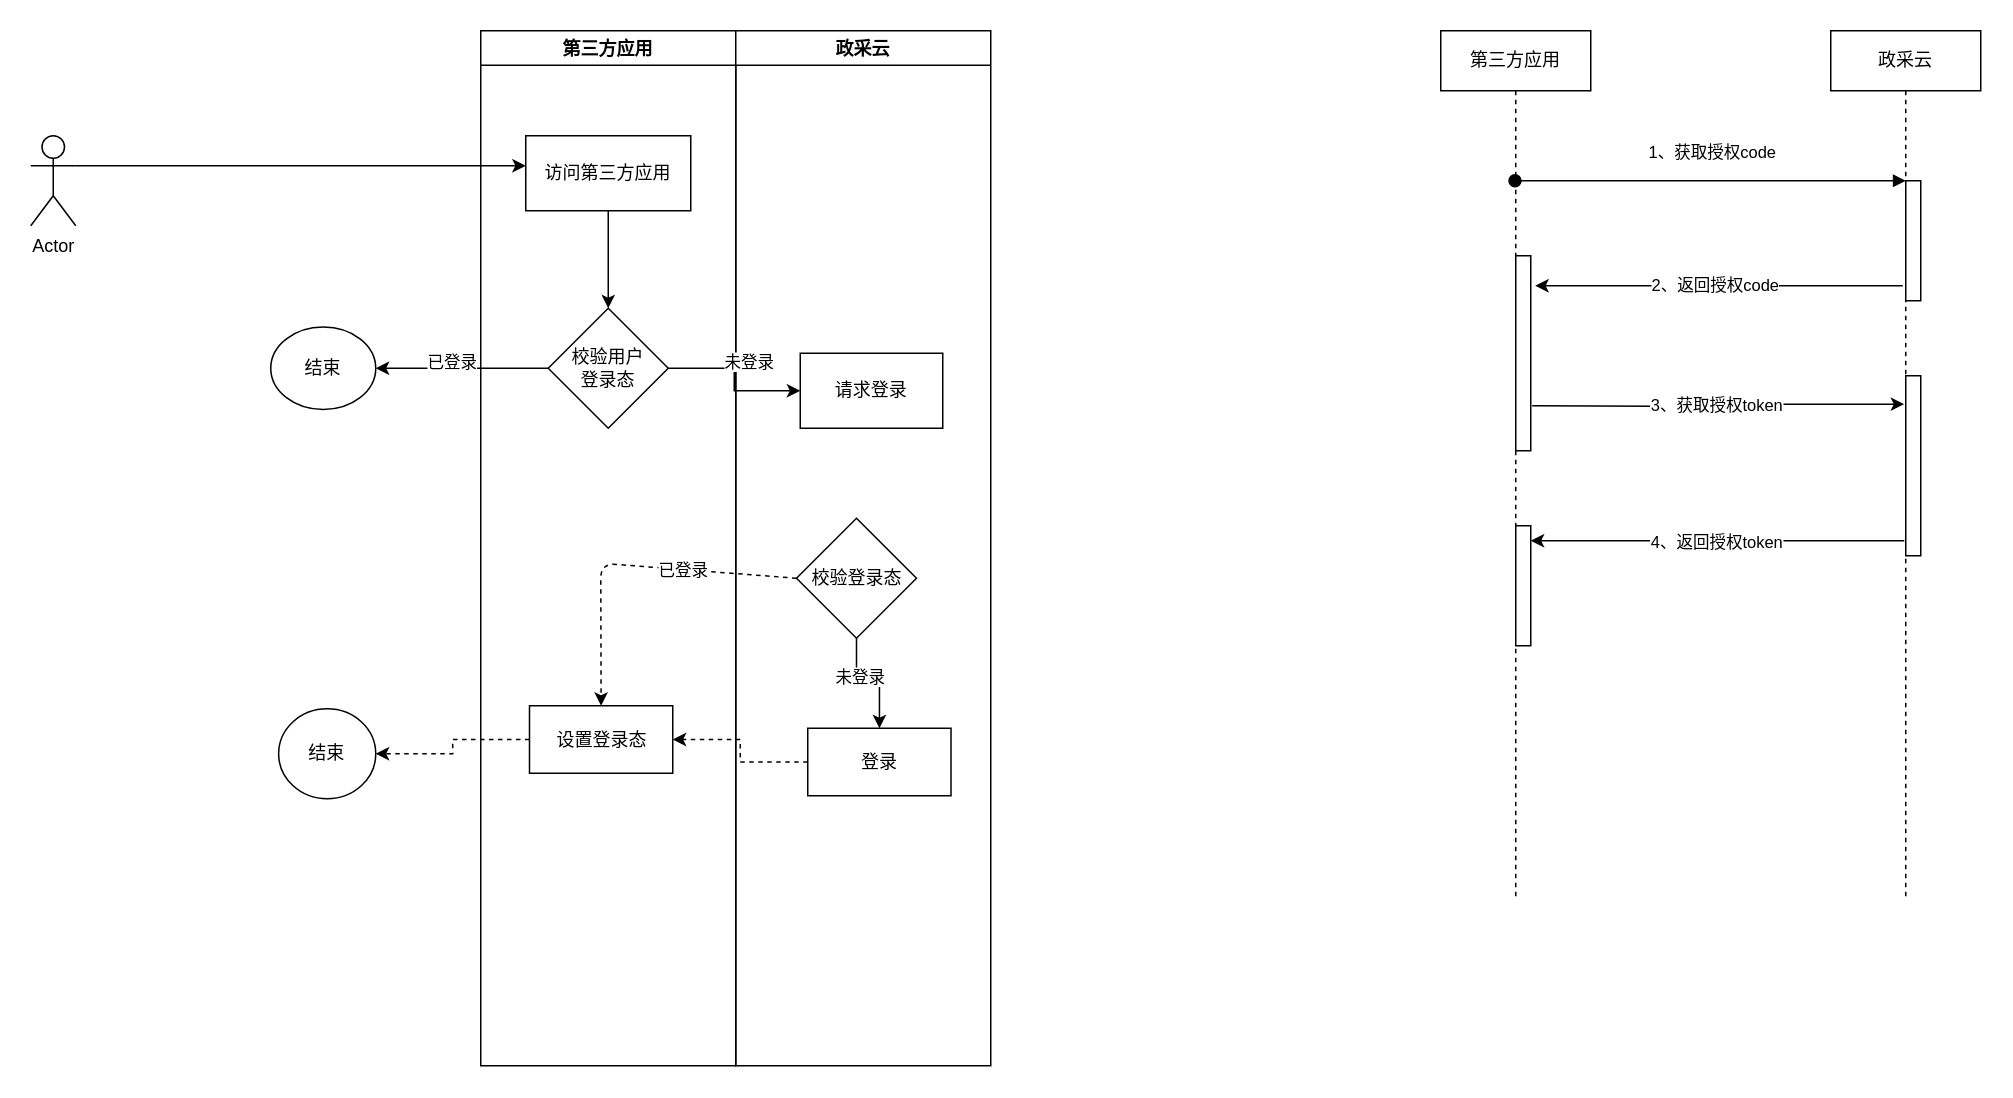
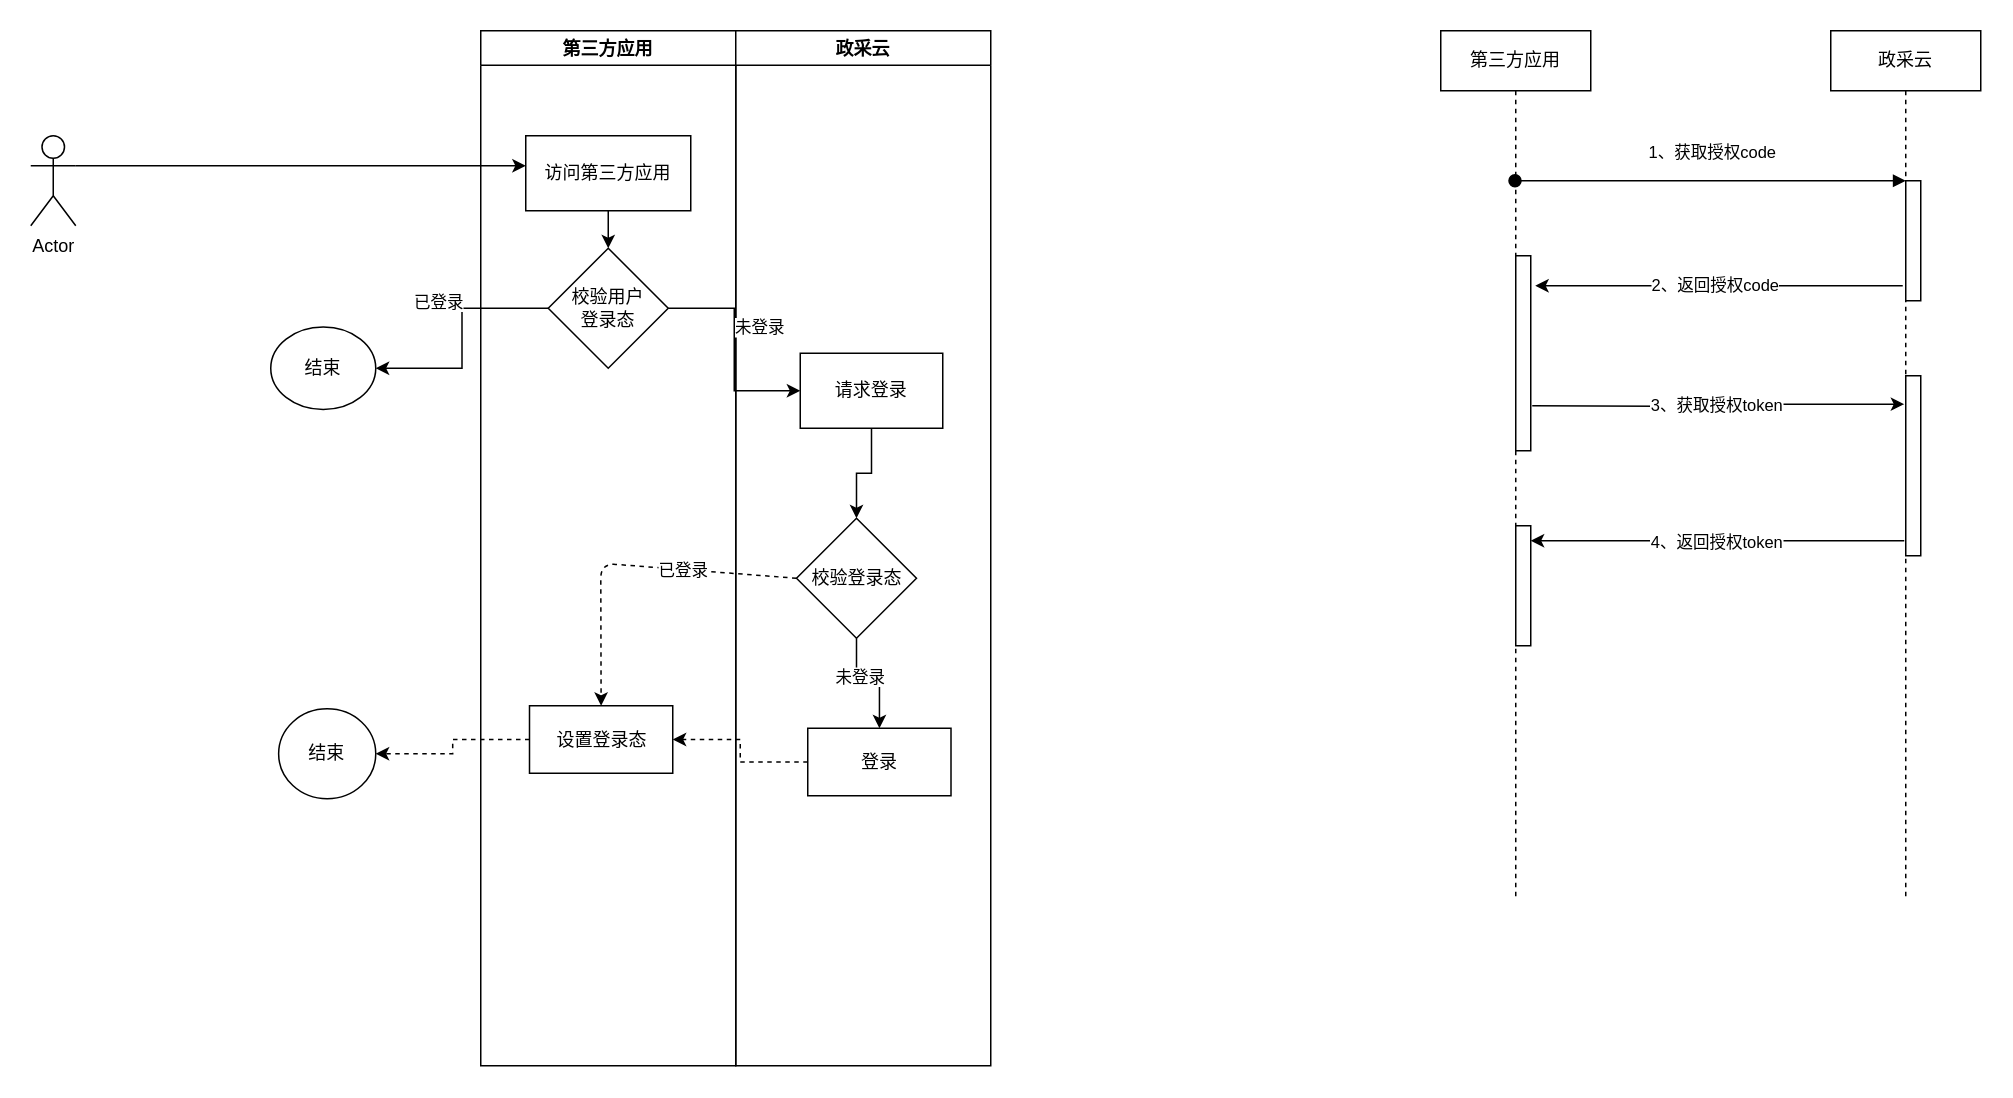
node "校验用户 登录态": moved (608, 368) -> (608, 308)
edge "请求登录" -> "校验登录态": added
